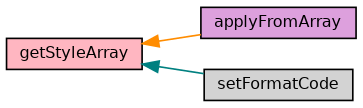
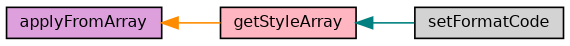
edge "applyFromArray" -> "getStyleArray": reversed
